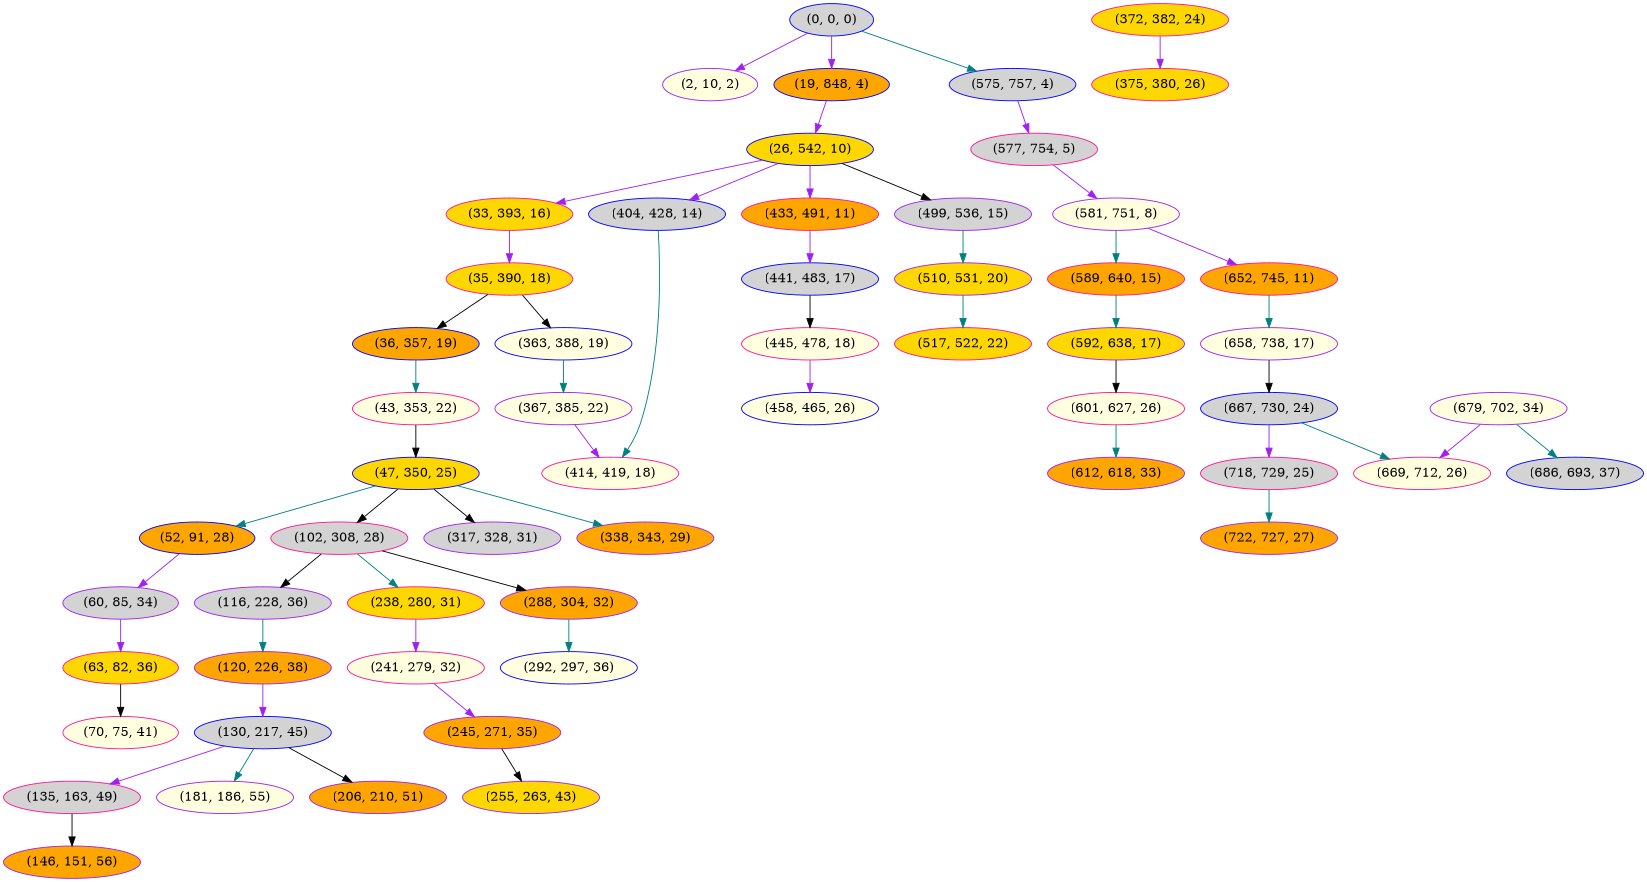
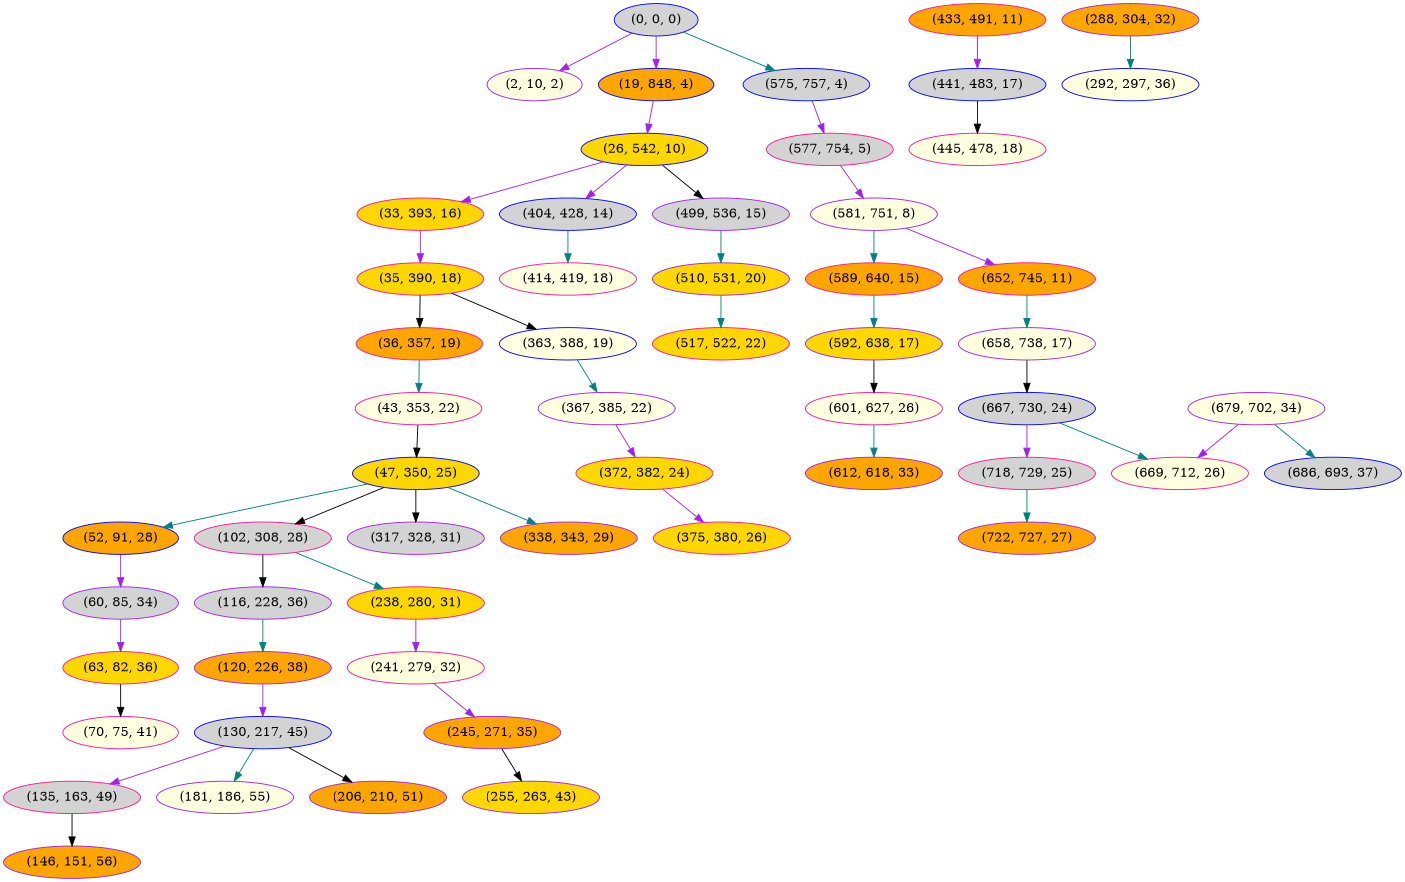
edge "(26, 542, 10)" -> "(433, 491, 11)": removed
node "(36, 357, 19)": color blue -> deeppink
node "(458, 465, 26)": removed
edge "(367, 385, 22)" -> "(414, 419, 18)": now "(367, 385, 22)" -> "(372, 382, 24)"
edge "(102, 308, 28)" -> "(288, 304, 32)": removed
